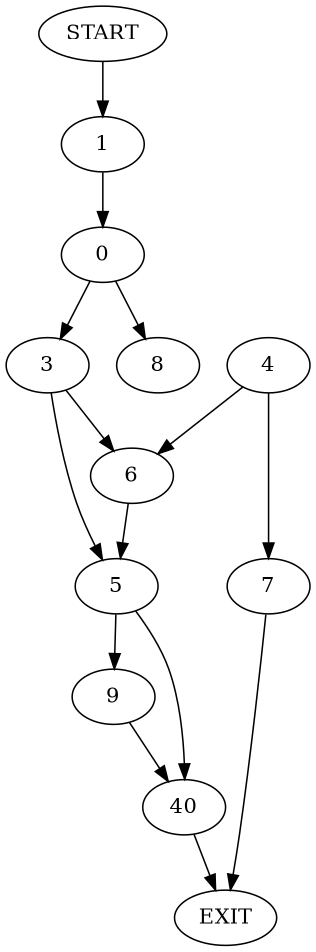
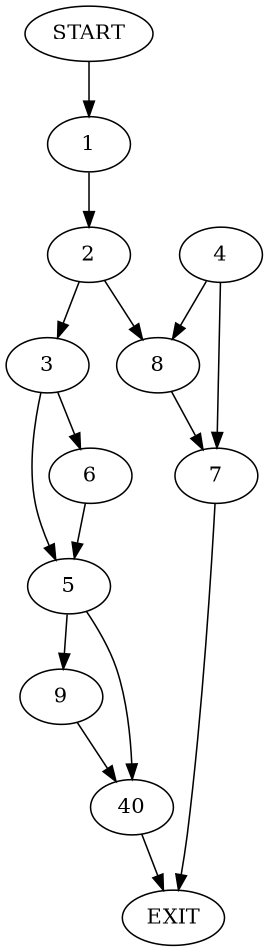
node "0": label "0" -> "2"
edge "8" -> "7": added
edge "4" -> "6": now "4" -> "8"
